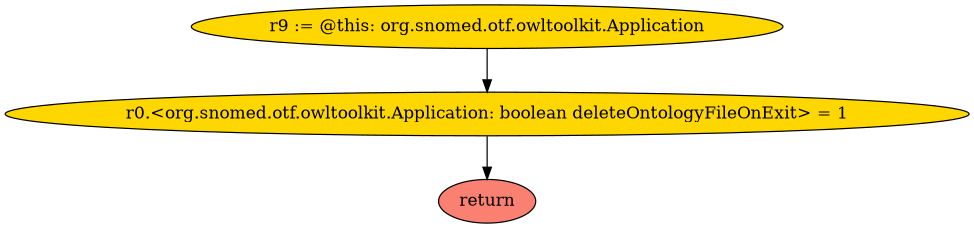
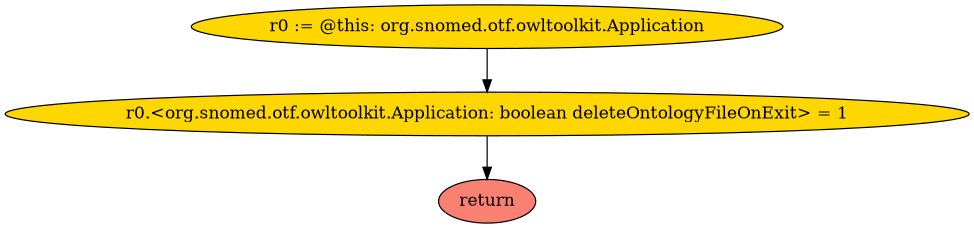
node "r9 := @this: org.snomed.otf.owltoolkit.Application": label "r9 := @this: org.snomed.otf.owltoolkit.Application" -> "r0 := @this: org.snomed.otf.owltoolkit.Application"
